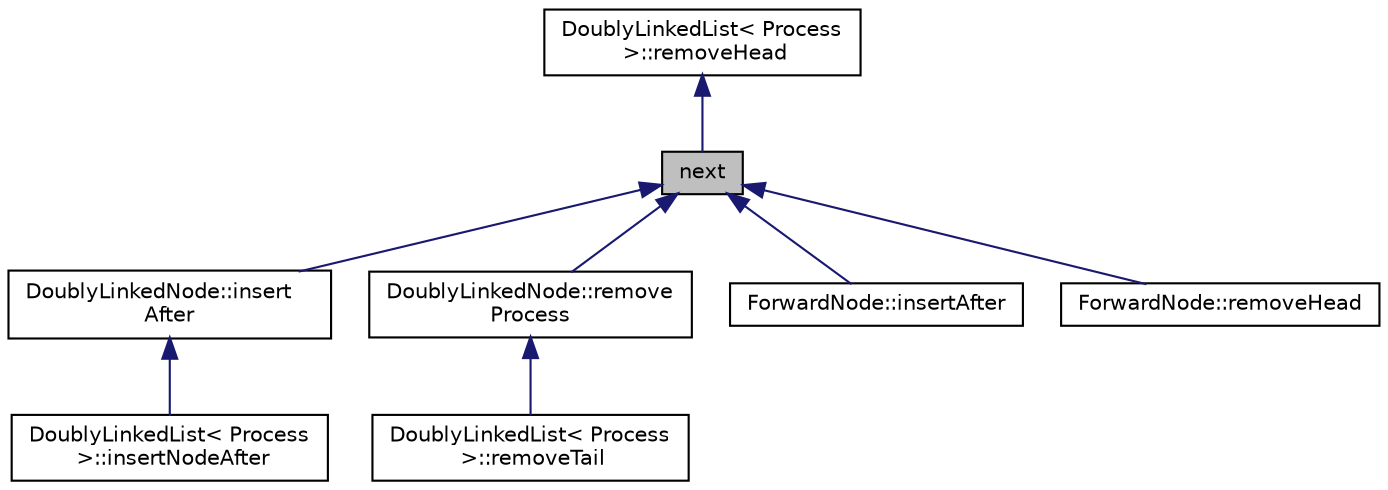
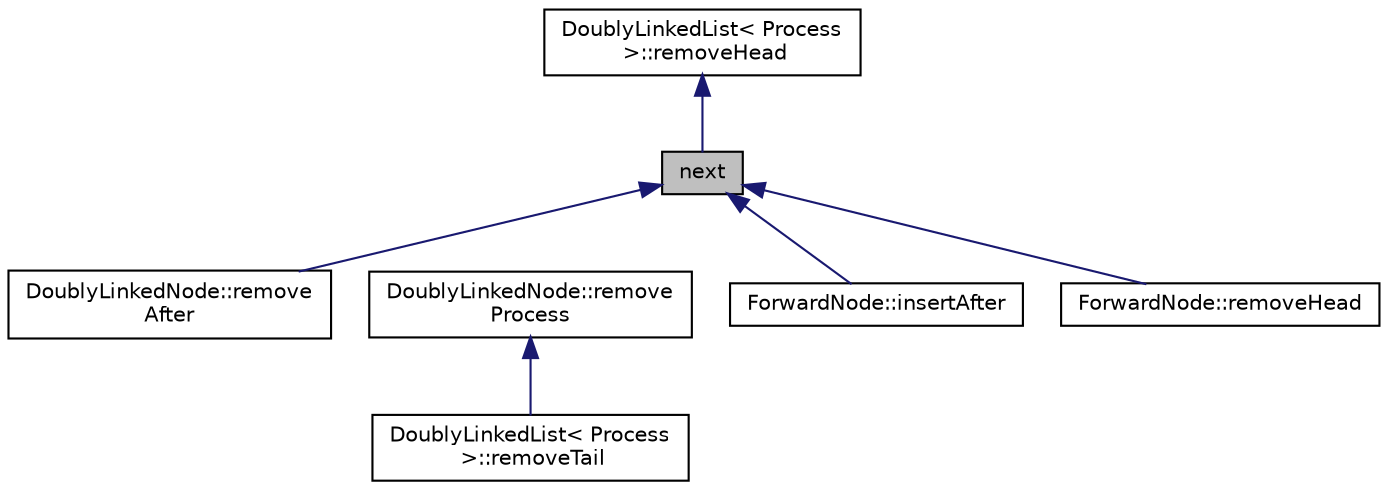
edge "DoublyLinkedNode::remove Process" -> "next": removed
node "DoublyLinkedNode::insert After": label "DoublyLinkedNode::insert After" -> "DoublyLinkedNode::remove After"
node "DoublyLinkedList< Process >::insertNodeAfter": removed
